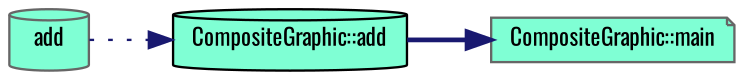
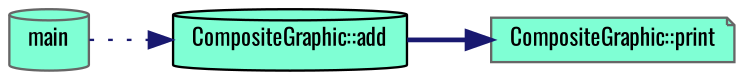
node "add": label "add" -> "main"
node "CompositeGraphic::main": label "CompositeGraphic::main" -> "CompositeGraphic::print"
